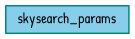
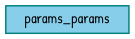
node "skysearch_params": label "skysearch_params" -> "params_params"
